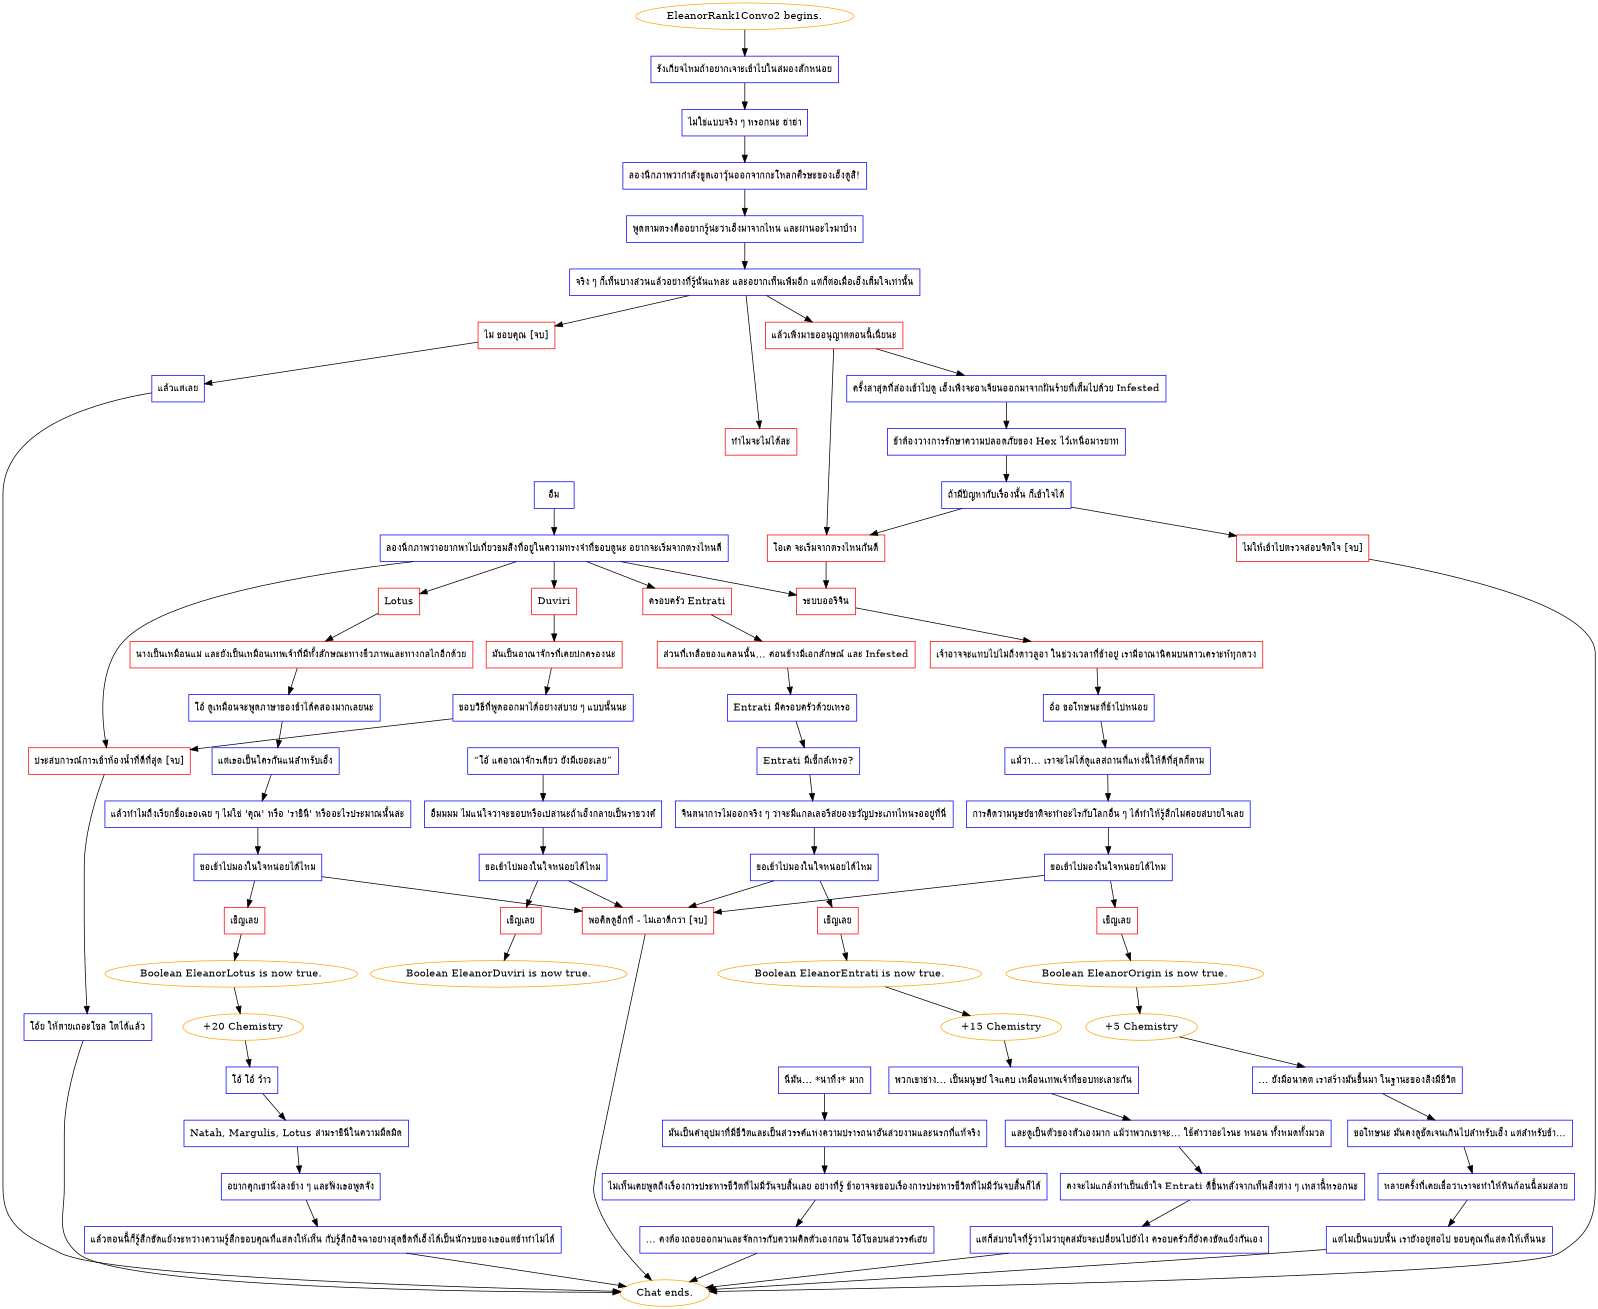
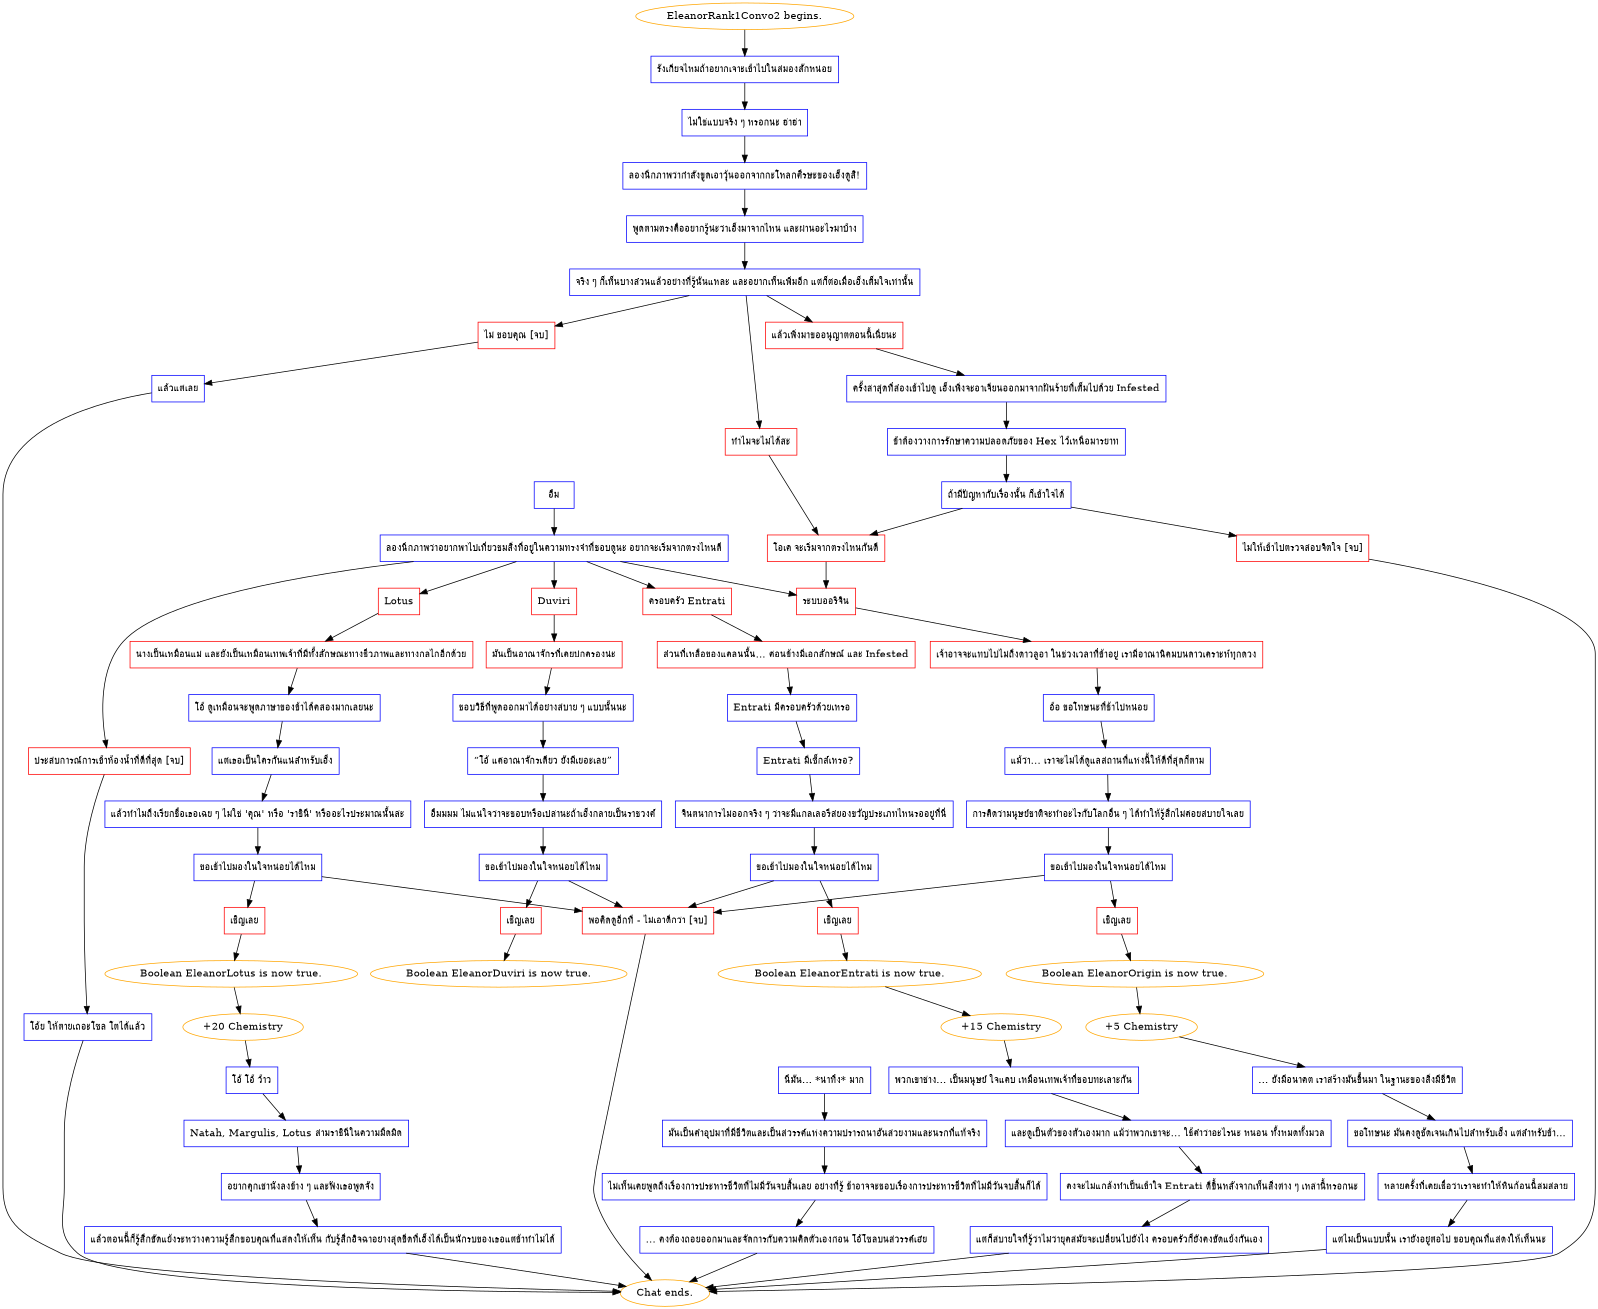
edge "แล้วเพิ่งมาขออนุญาตตอนนี้เนี่ยนะ" -> "โอเค จะเริ่มจากตรงไหนกันดี": now "ทำไมจะไม่ได้ล่ะ" -> "โอเค จะเริ่มจากตรงไหนกันดี"
edge "ชอบวิธีที่พูดออกมาได้อย่างสบาย ๆ แบบนั้นนะ" -> "ประสบการณ์การเข้าห้องน้ำที่ดีที่สุด [จบ]": now "ชอบวิธีที่พูดออกมาได้อย่างสบาย ๆ แบบนั้นนะ" -> "“โอ้ แค่อาณาจักรเดียว ยังมีเยอะเลย”"
